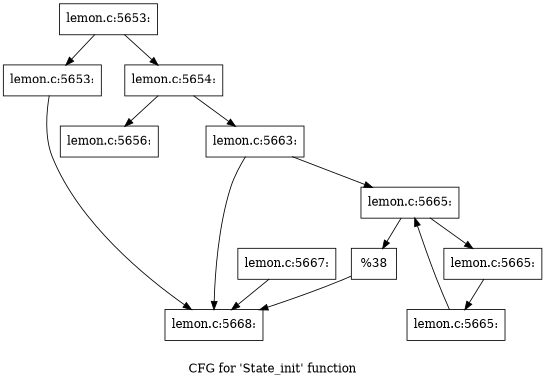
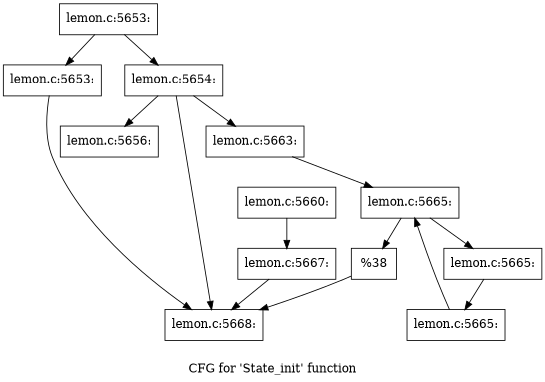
node "lemon.c:5660:": added
edge "lemon.c:5663:" -> "lemon.c:5668:": now "lemon.c:5654:" -> "lemon.c:5668:"
